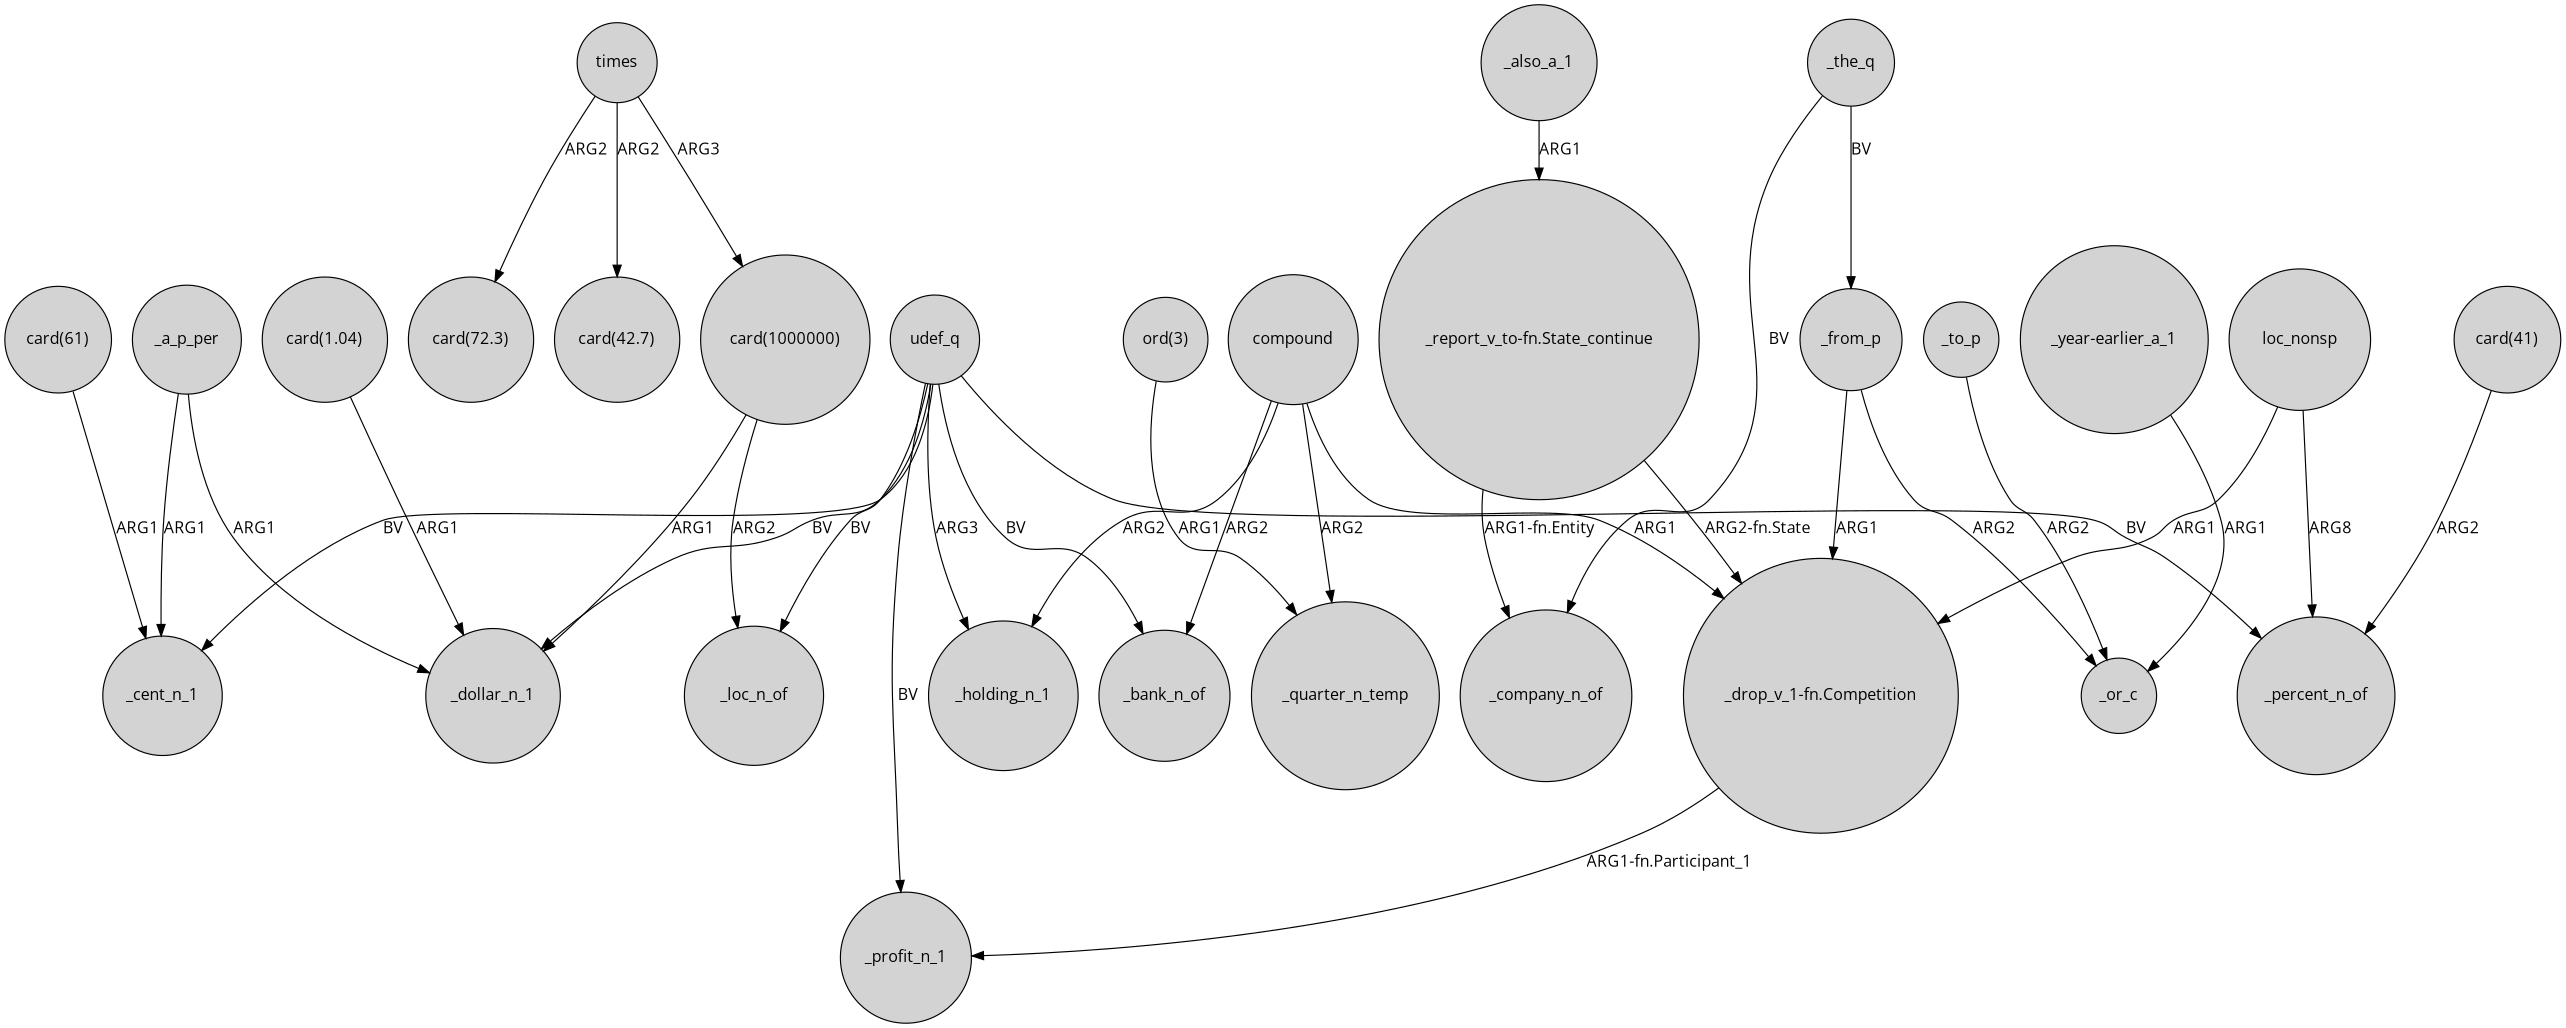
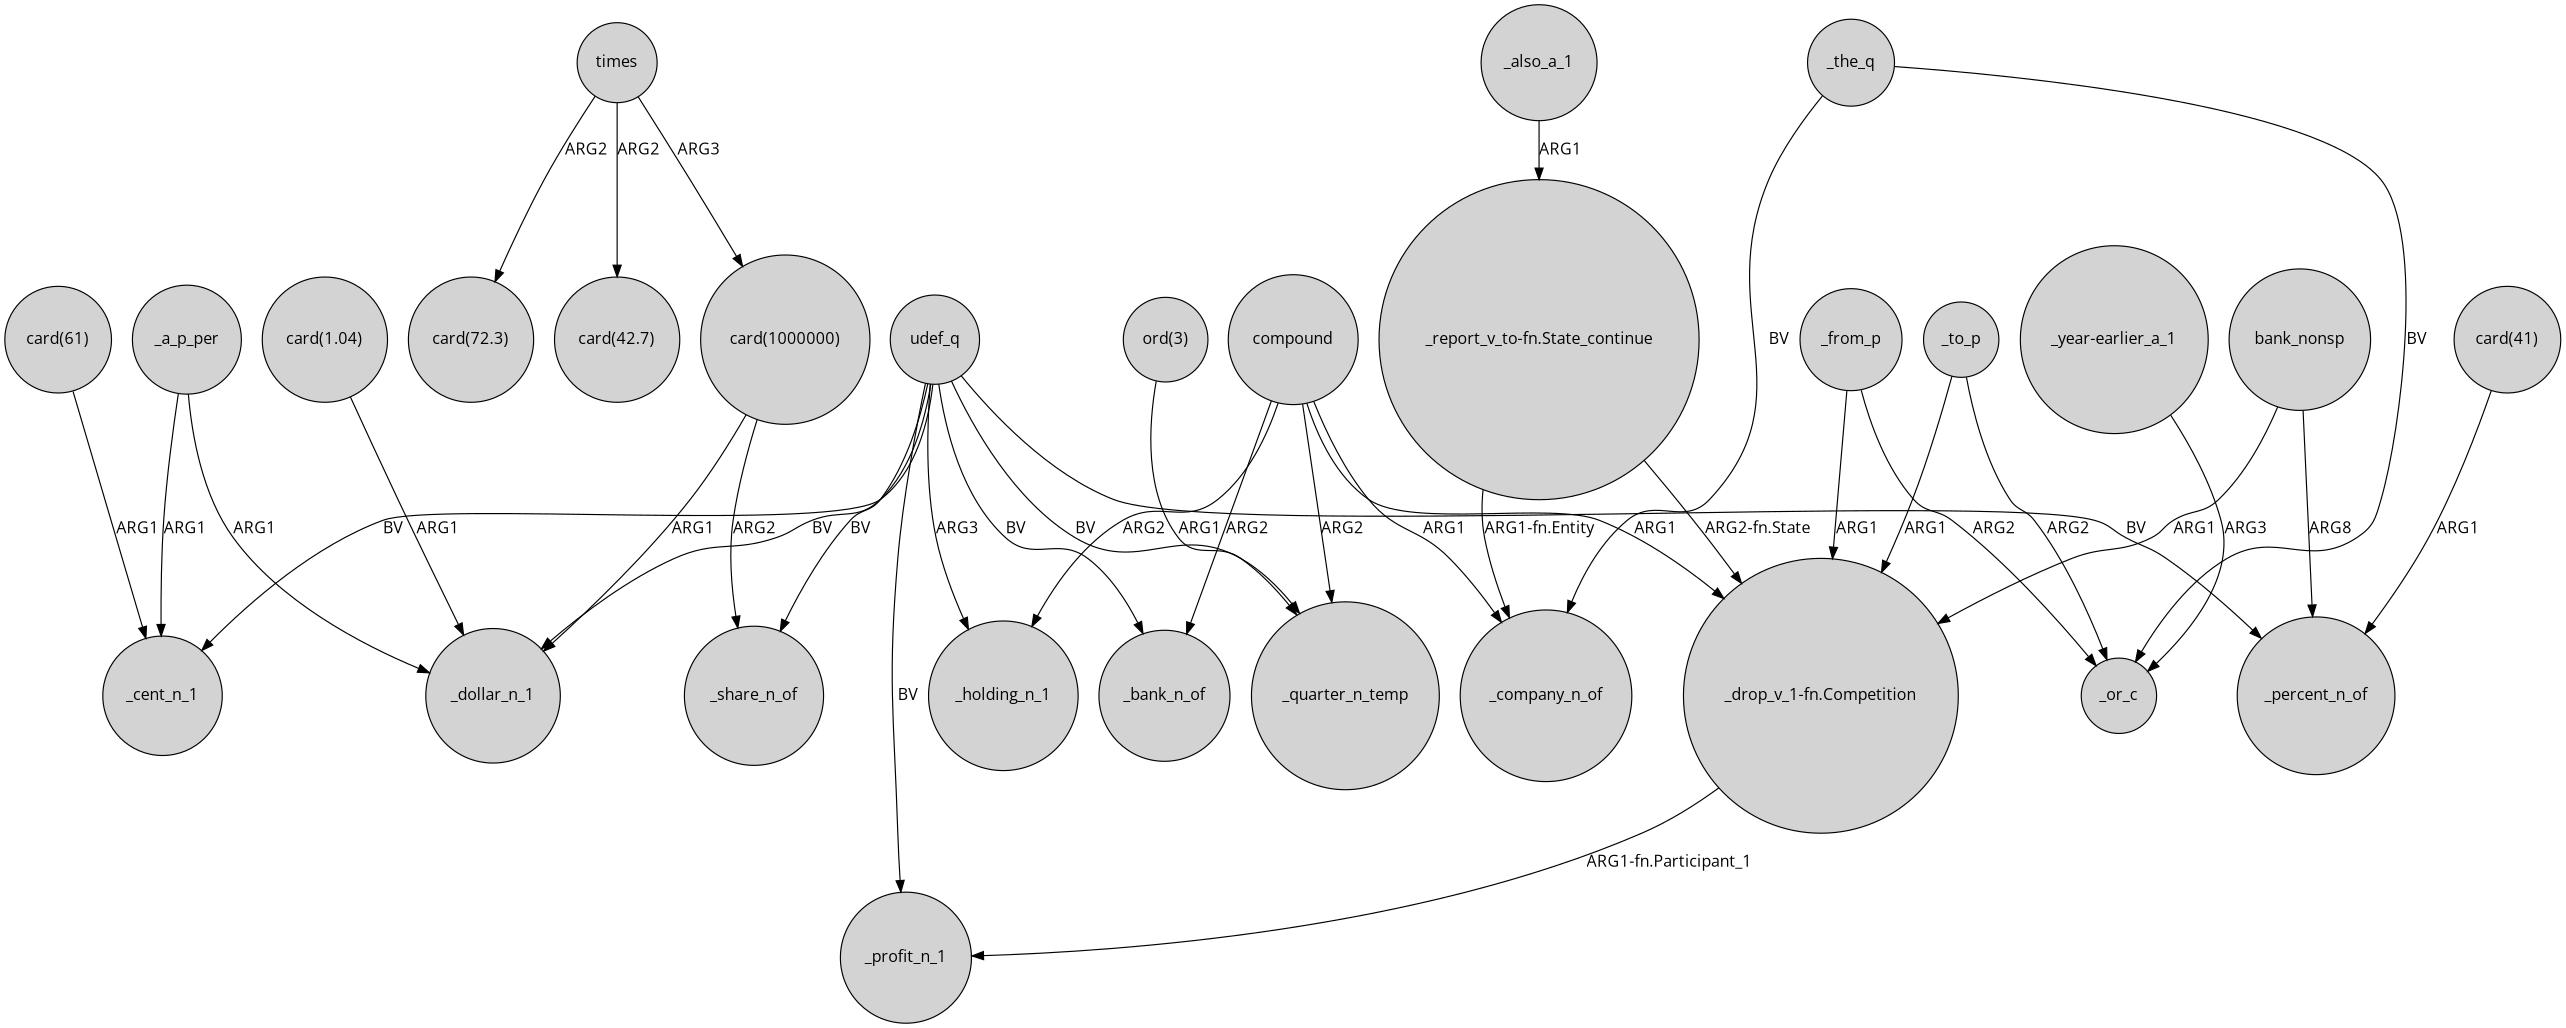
edge "_the_q" -> "_from_p": now "_the_q" -> "_or_c"
node "loc_nonsp": label "loc_nonsp" -> "bank_nonsp"
edge "_to_p" -> "_drop_v_1-fn.Competition": added, label "ARG1"
edge "compound" -> "_company_n_of": added, label "ARG1"
edge "_year-earlier_a_1" -> "_or_c": label "ARG1" -> "ARG3"
edge "card(41)" -> "_percent_n_of": label "ARG2" -> "ARG1"
edge "udef_q" -> "_quarter_n_temp": added, label "BV"
node "_loc_n_of": label "_loc_n_of" -> "_share_n_of"
